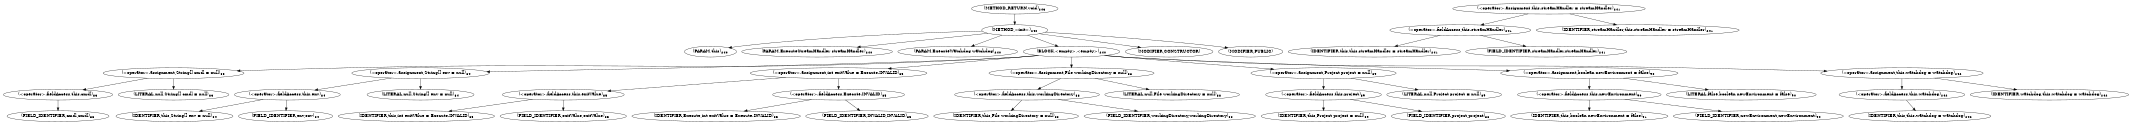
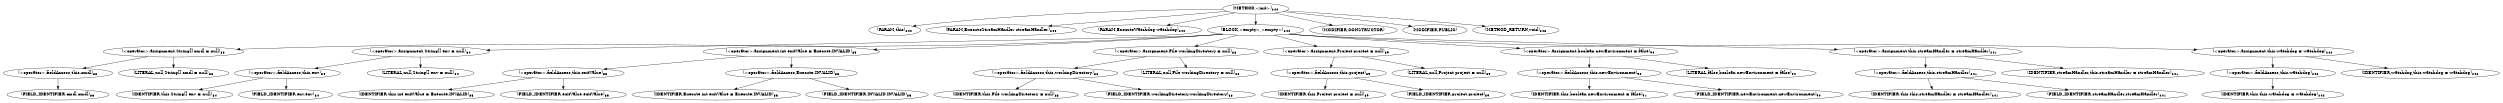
edge "(METHOD_RETURN,void)" -> "(METHOD,<init>)": reversed
edge "(BLOCK,<empty>,<empty>)" -> "(<operator>.assignment,this.streamHandler = streamHandler)": added
node "(FIELD_IDENTIFIER,project,project)": text "88" -> "89"
